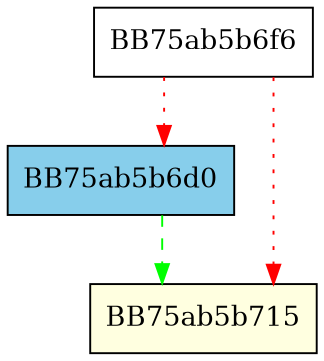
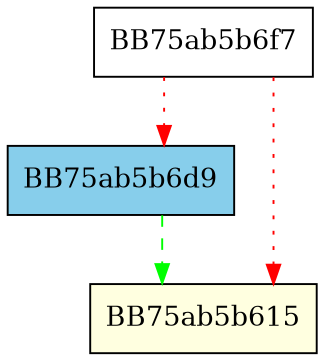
node "BB75ab5b6f6": label "BB75ab5b6f6" -> "BB75ab5b6f7"
node "BB75ab5b6d0": label "BB75ab5b6d0" -> "BB75ab5b6d9"
node "BB75ab5b715": label "BB75ab5b715" -> "BB75ab5b615"
